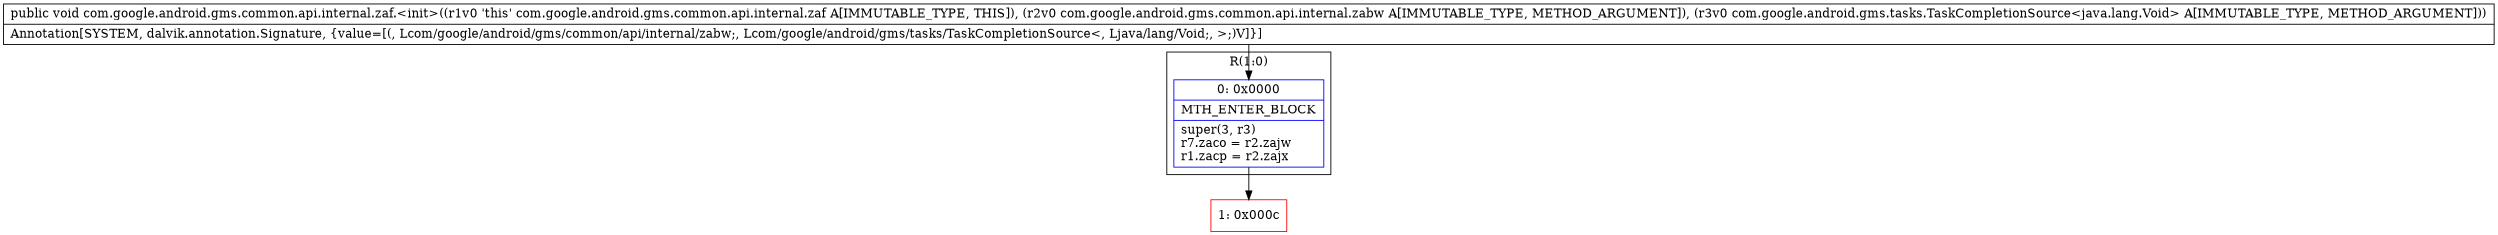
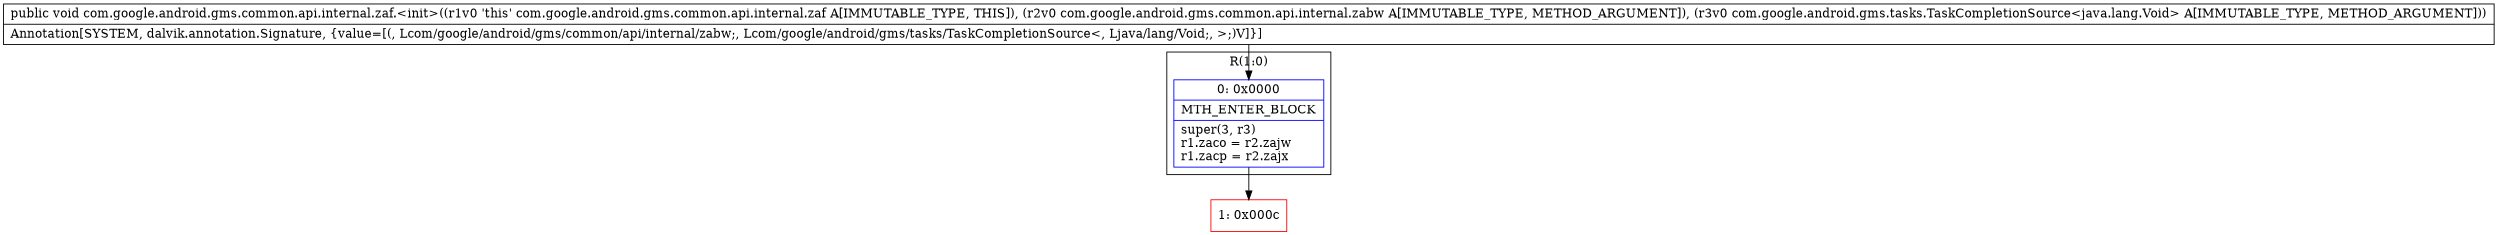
node "0: 0x0000": text "r7.zaco = r2.zajw" -> "r1.zaco = r2.zajw"
